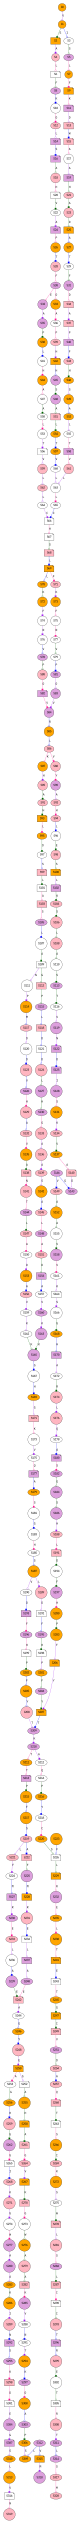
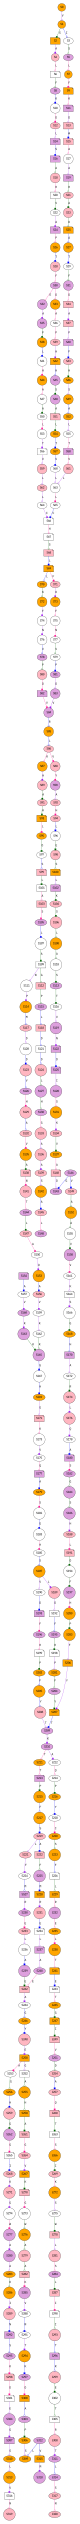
edge "S33" -> "S36": arrowhead box -> odot
edge "S103" -> "S105": arrowhead odot -> box
node "S108": fillcolor lightpink -> orange
node "S151": removed
edge "S220" -> "S226": now "S220" -> "S223"
node "S300": shape circle -> note
